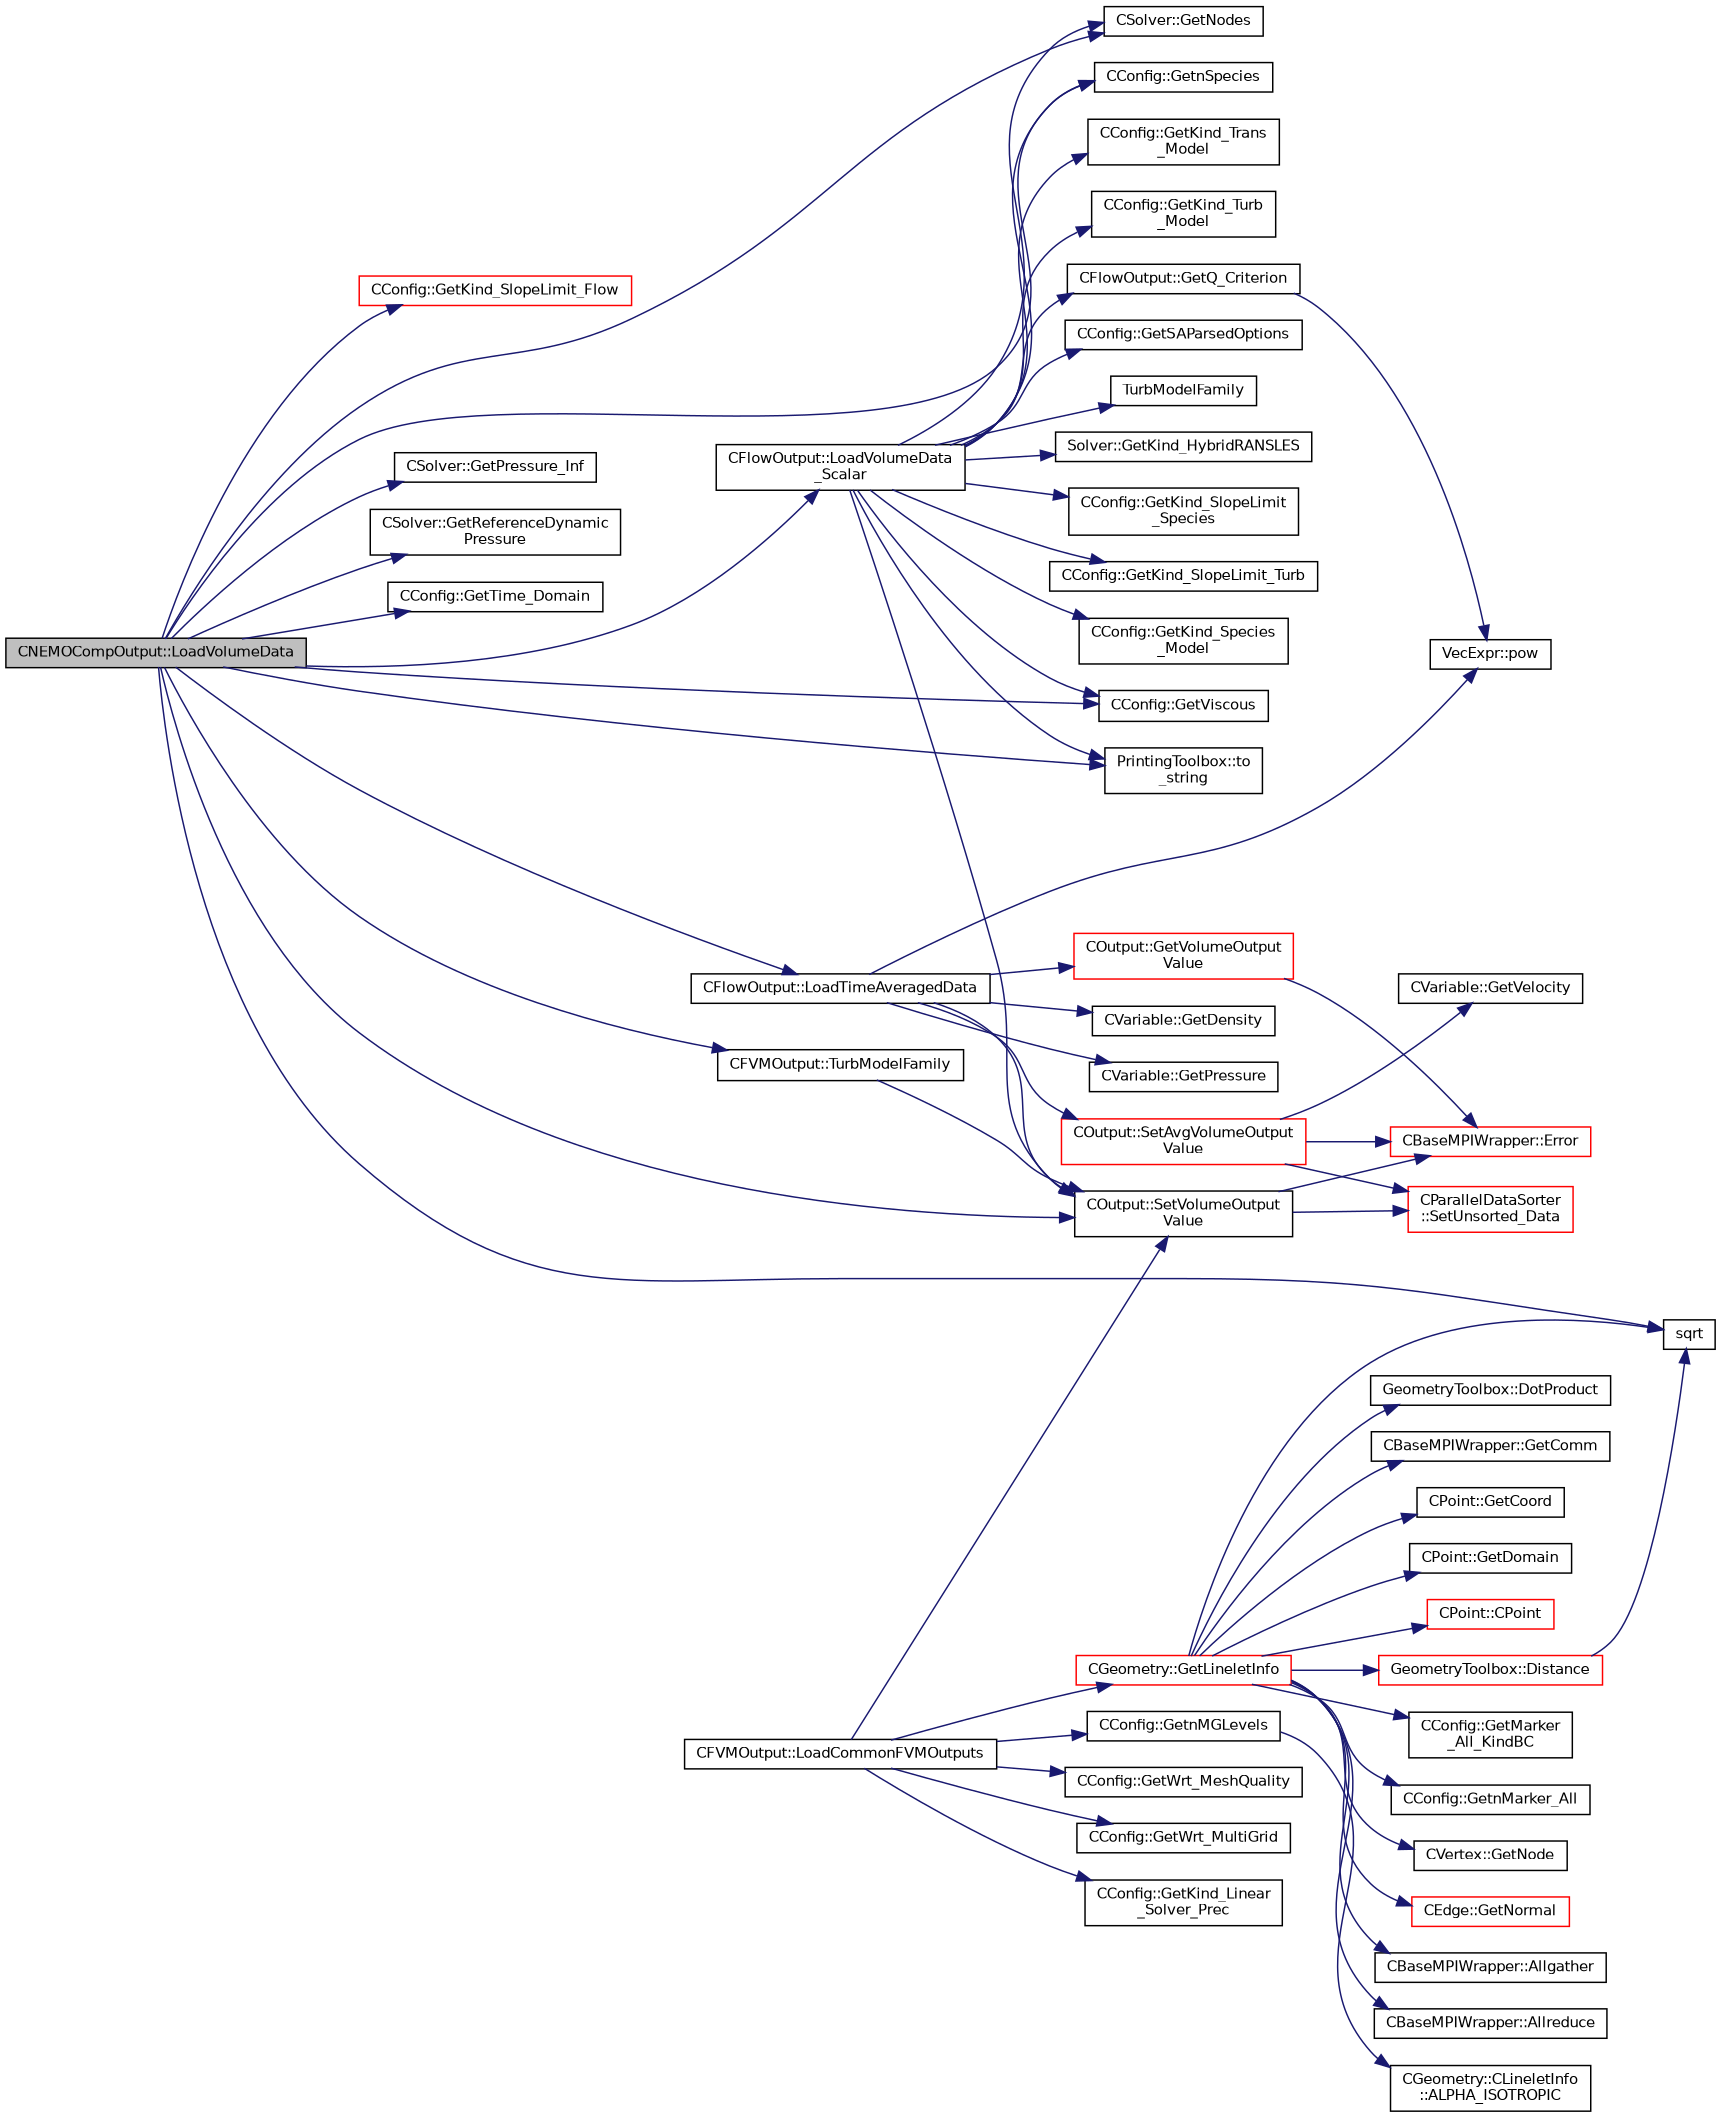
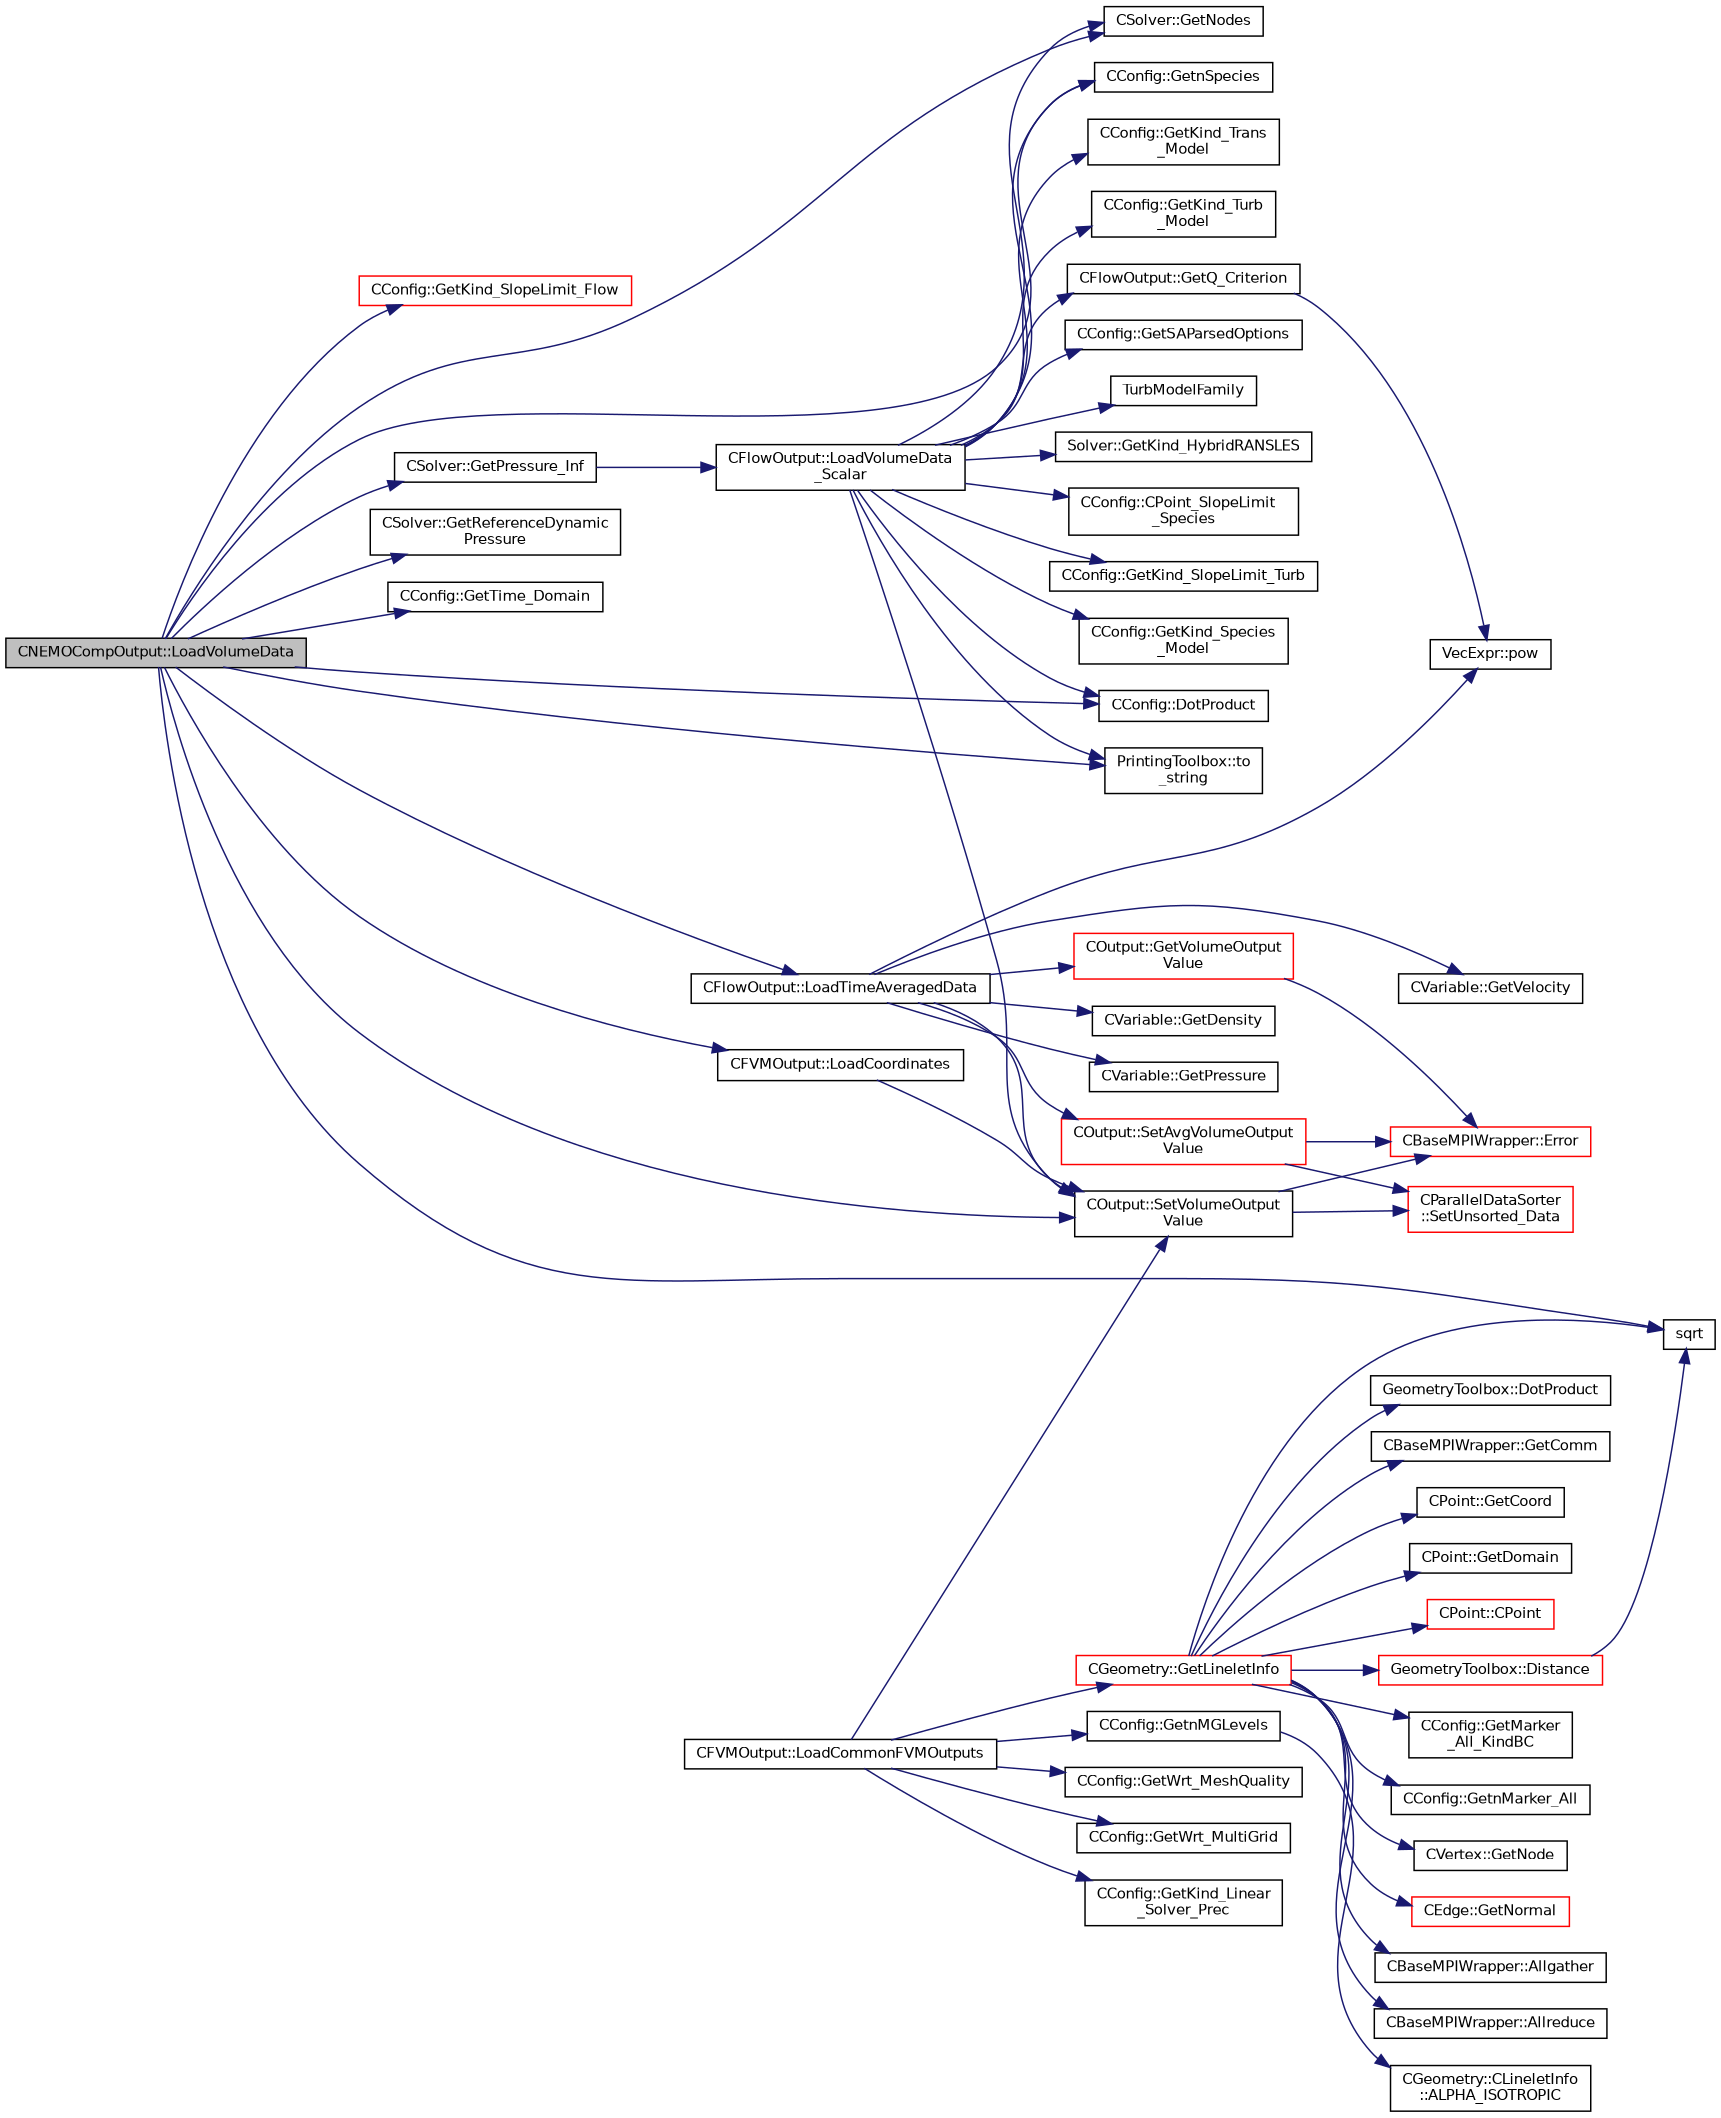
node "CConfig::GetKind_SlopeLimit _Species": label "CConfig::GetKind_SlopeLimit _Species" -> "CConfig::CPoint_SlopeLimit _Species"
edge "CNEMOCompOutput::LoadVolumeData" -> "CFlowOutput::LoadVolumeData _Scalar": now "CSolver::GetPressure_Inf" -> "CFlowOutput::LoadVolumeData _Scalar"
node "CConfig::GetViscous": label "CConfig::GetViscous" -> "CConfig::DotProduct"
node "CFVMOutput::TurbModelFamily": label "CFVMOutput::TurbModelFamily" -> "CFVMOutput::LoadCoordinates"
edge "COutput::SetAvgVolumeOutput Value" -> "CVariable::GetVelocity": now "CFlowOutput::LoadTimeAveragedData" -> "CVariable::GetVelocity"
